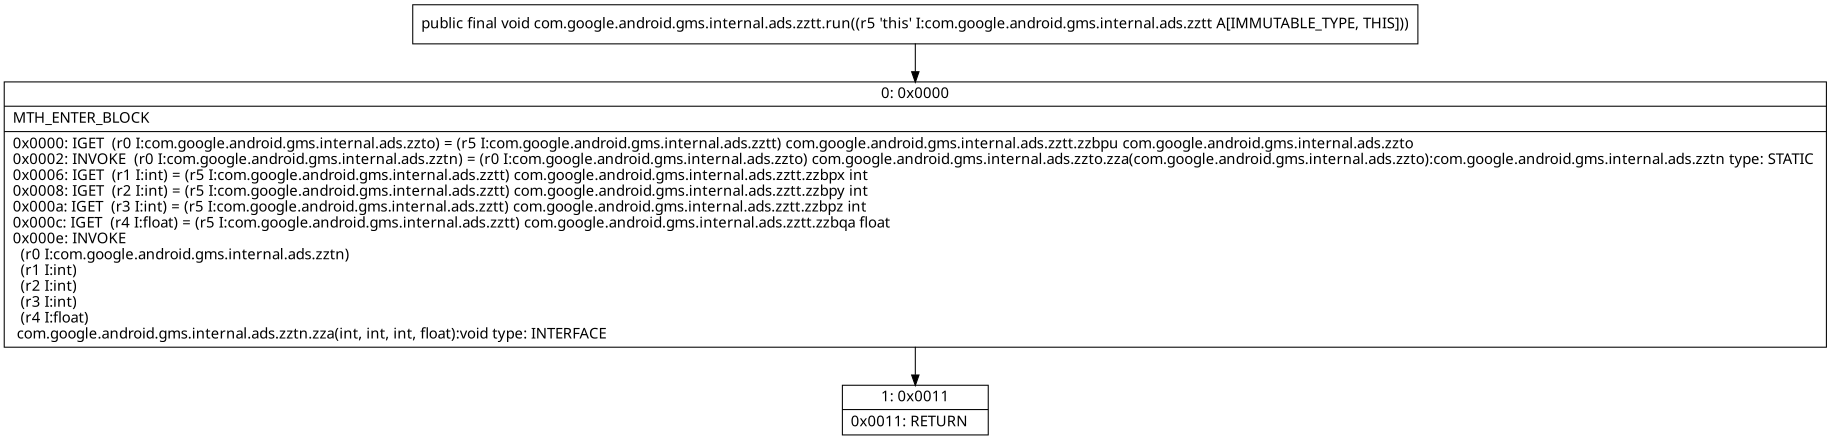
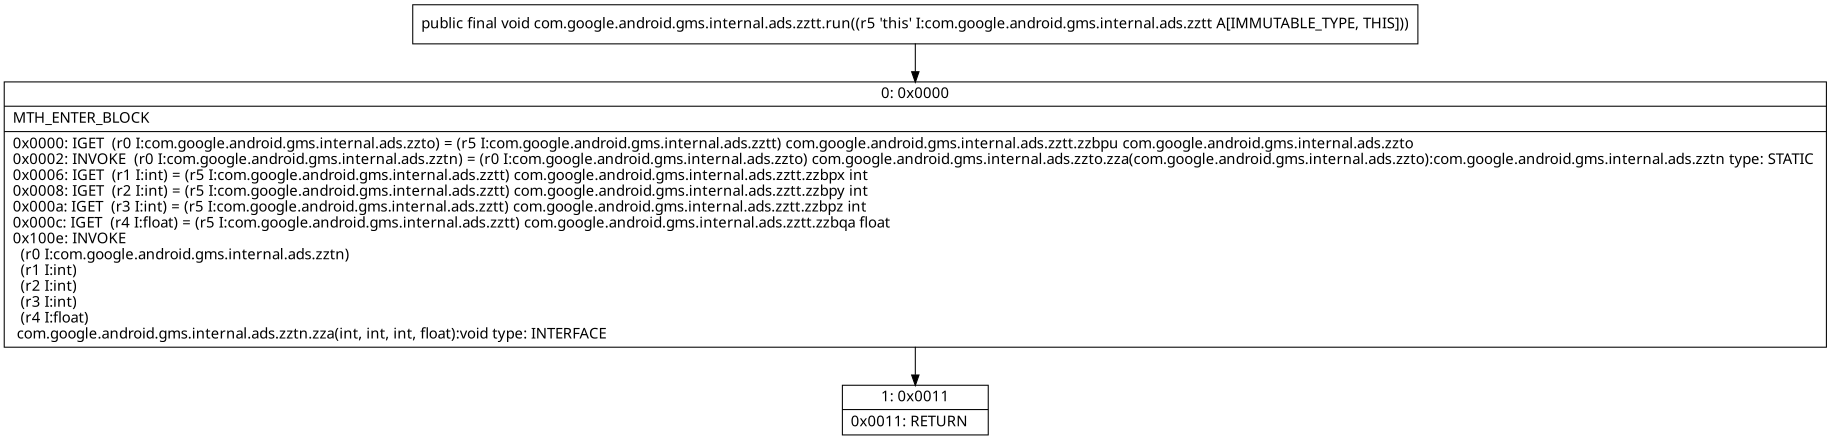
node "0: 0x0000": text "0x000e: INVOKE" -> "0x100e: INVOKE"
